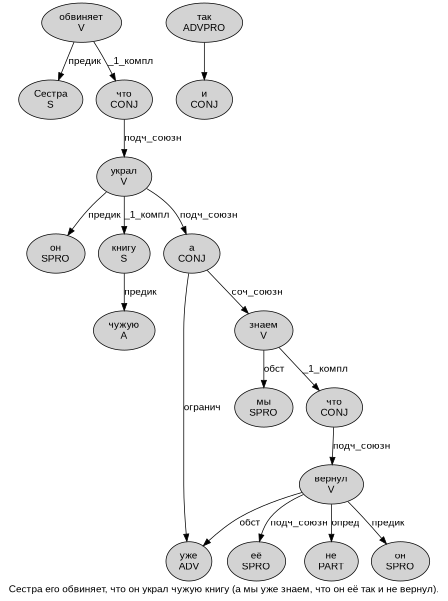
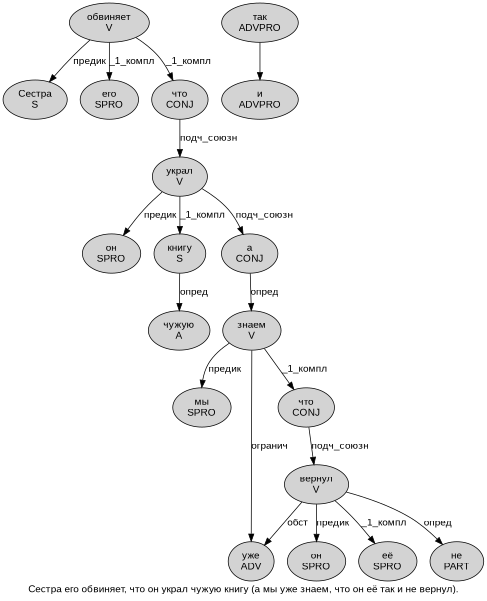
node "его SPRO": added
node "и CONJ": label "и CONJ" -> "и ADVPRO"
edge "книгу S" -> "чужую A": label "предик" -> "опред"
edge "а CONJ" -> "знаем V": label "соч_союзн" -> "опред"
edge "знаем V" -> "мы SPRO": label "обст" -> "предик"
edge "а CONJ" -> "уже ADV": now "знаем V" -> "уже ADV"
edge "вернул V" -> "её SPRO": label "подч_союзн" -> "_1_компл"
